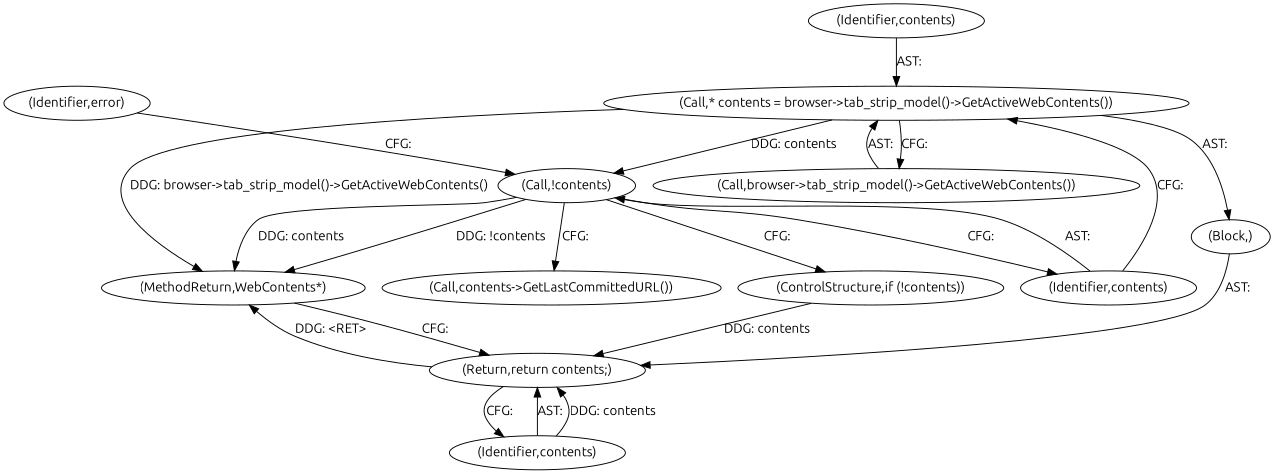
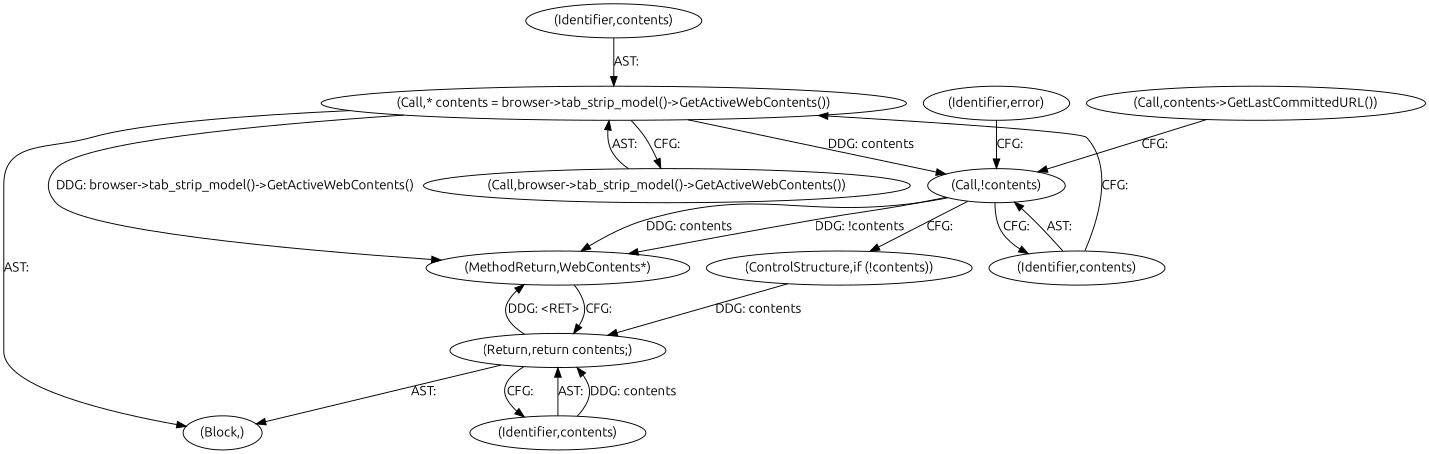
edge "(Call,!contents)" -> "(Call,contents->GetLastCommittedURL())": reversed
edge "(Block,)" -> "(Return,return contents;)": reversed
